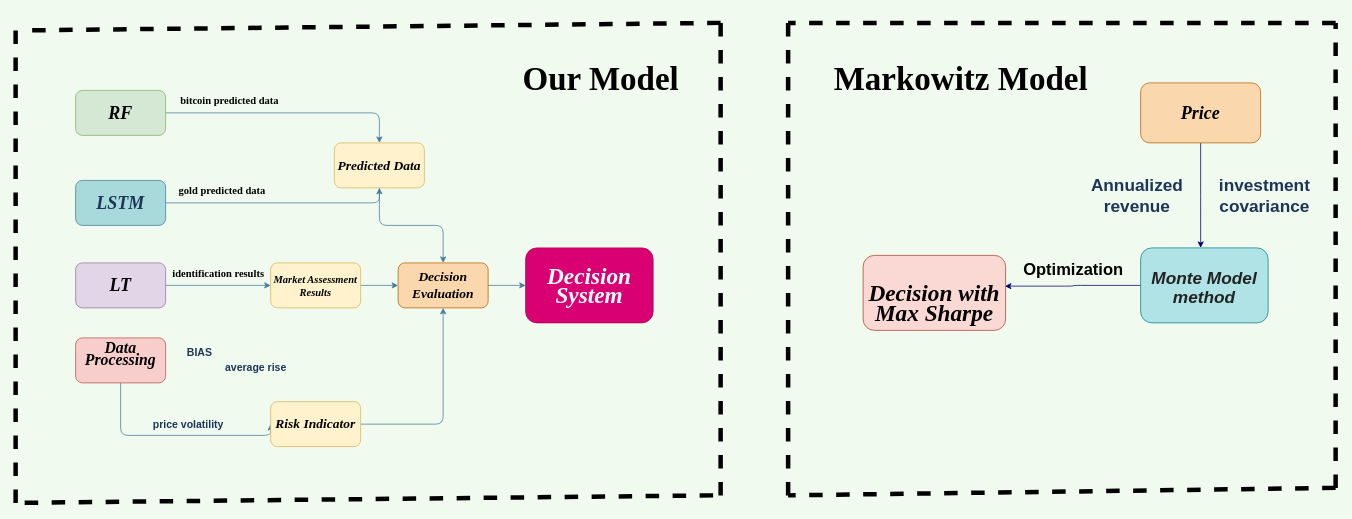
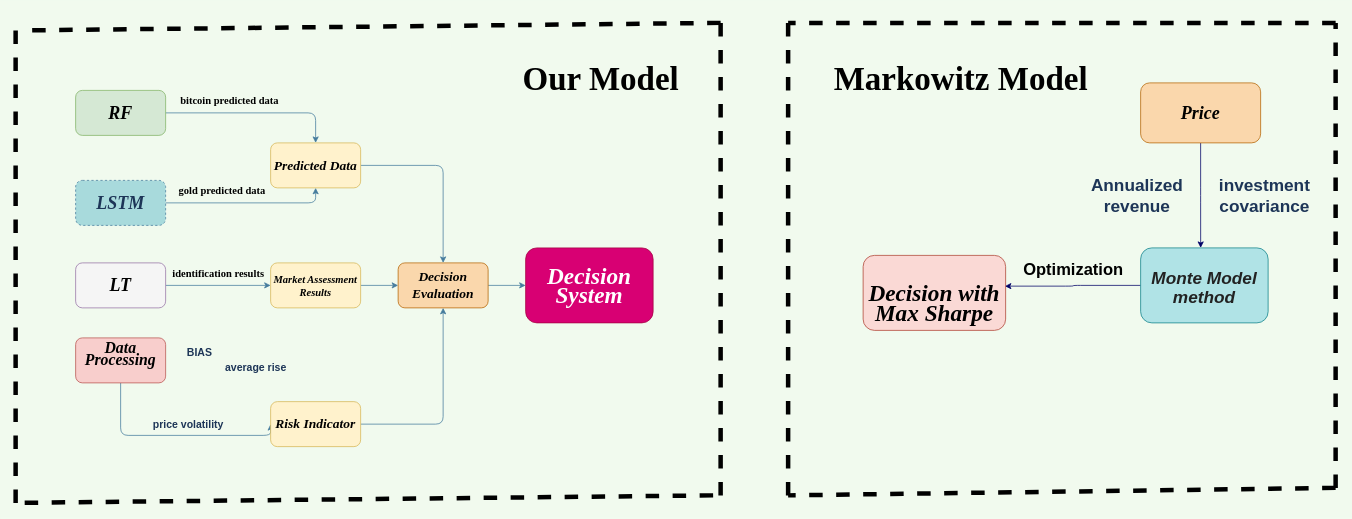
node "Predicted Data": moved (379, 165) -> (315, 165)
node "LSTM": style solid -> dashed
node "LT": fillcolor #e1d5e7 -> #f5f5f5
